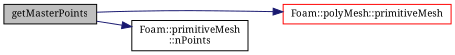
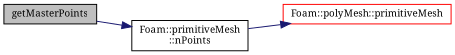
edge "getMasterPoints" -> "Foam::polyMesh::primitiveMesh": now "Foam::primitiveMesh ::nPoints" -> "Foam::polyMesh::primitiveMesh"
